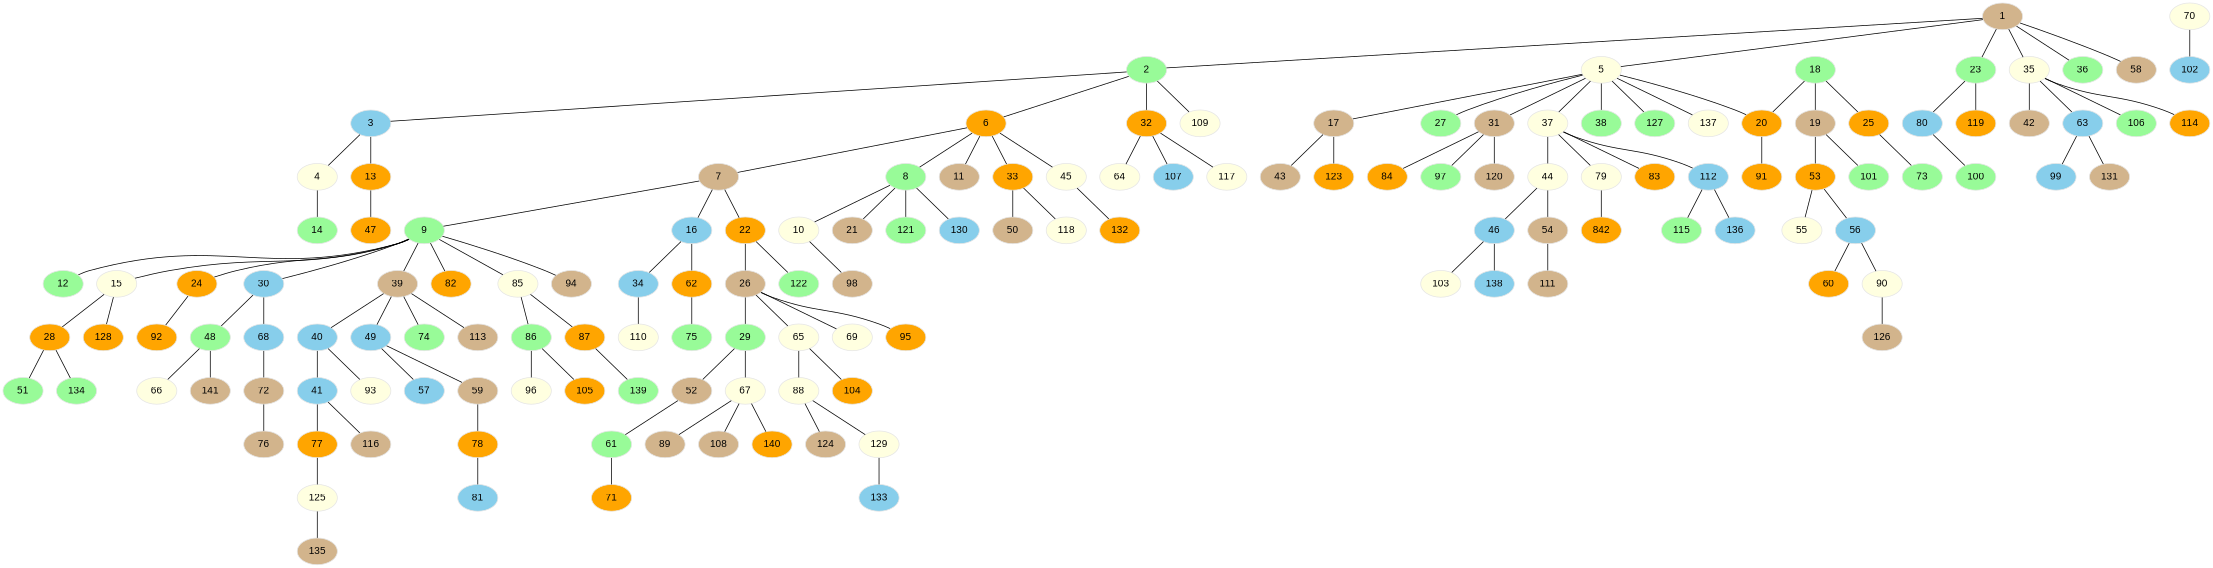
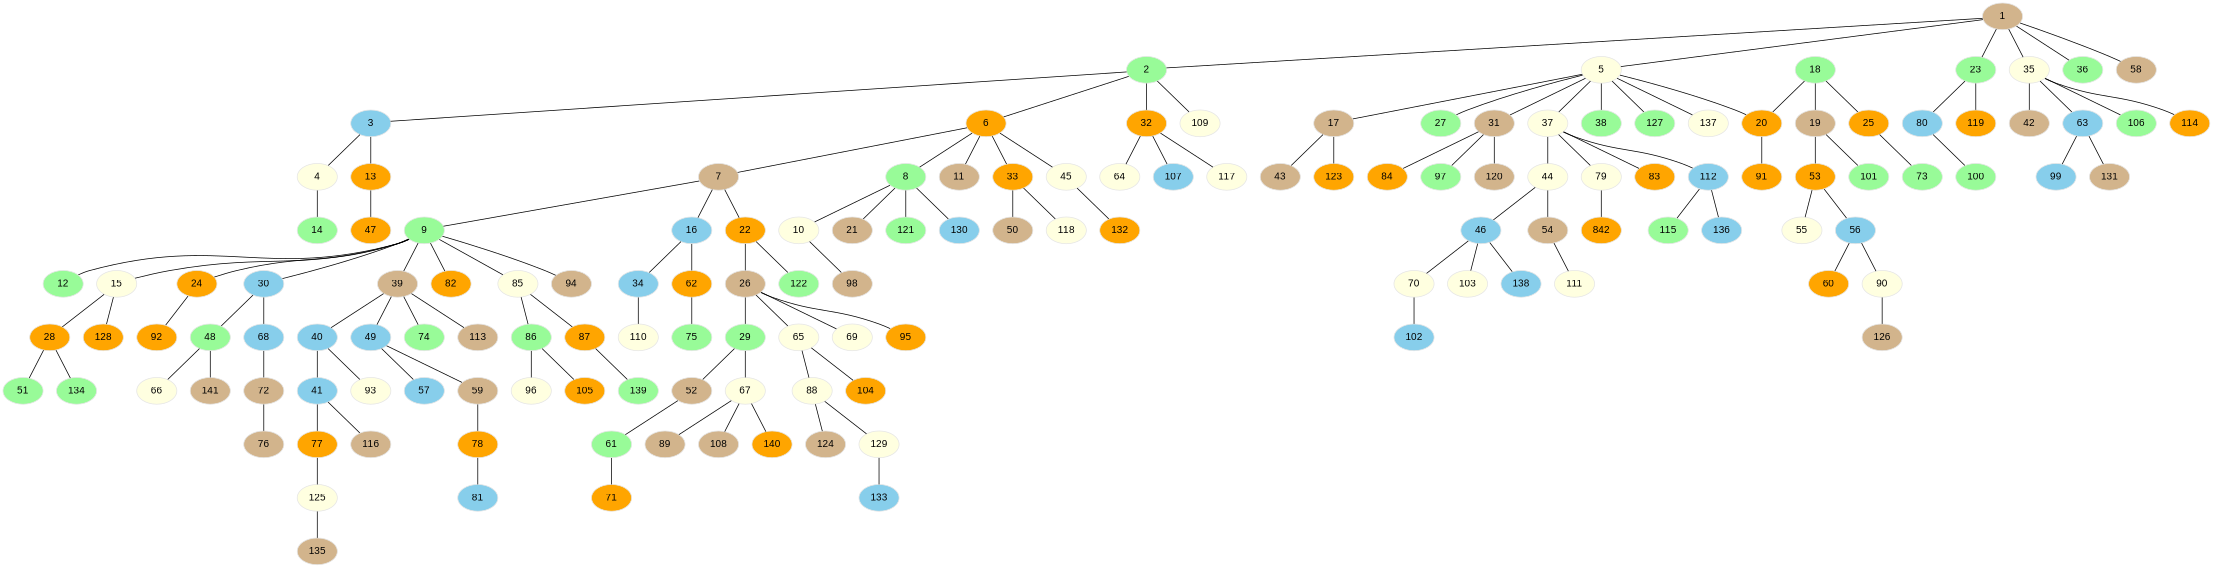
edge "46" -- "70": added
node "111": fillcolor tan -> lightyellow
